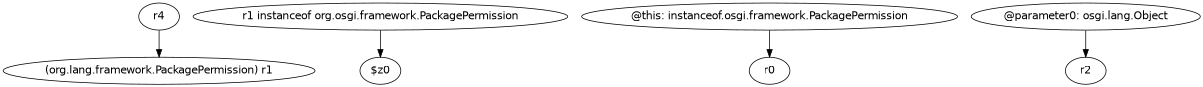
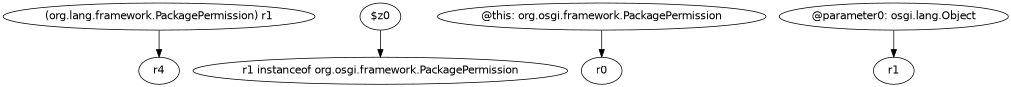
node "@this: instanceof.osgi.framework.PackagePermission": label "@this: instanceof.osgi.framework.PackagePermission" -> "@this: org.osgi.framework.PackagePermission"
edge "r4" -> "(org.lang.framework.PackagePermission) r1": reversed
edge "r1 instanceof org.osgi.framework.PackagePermission" -> "$z0": reversed
node "r2": label "r2" -> "r1"
